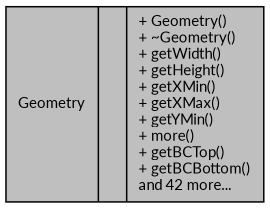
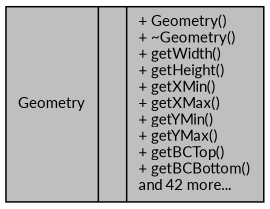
node "Geometry": text "+ more()" -> "+ getYMax()"
